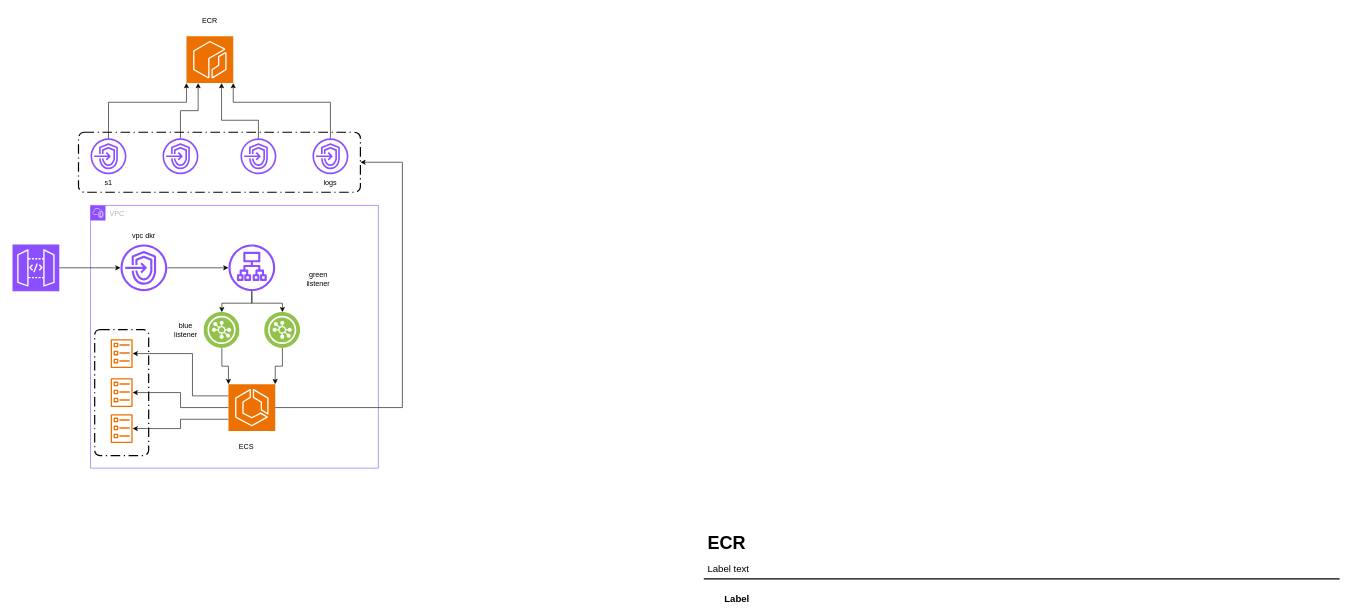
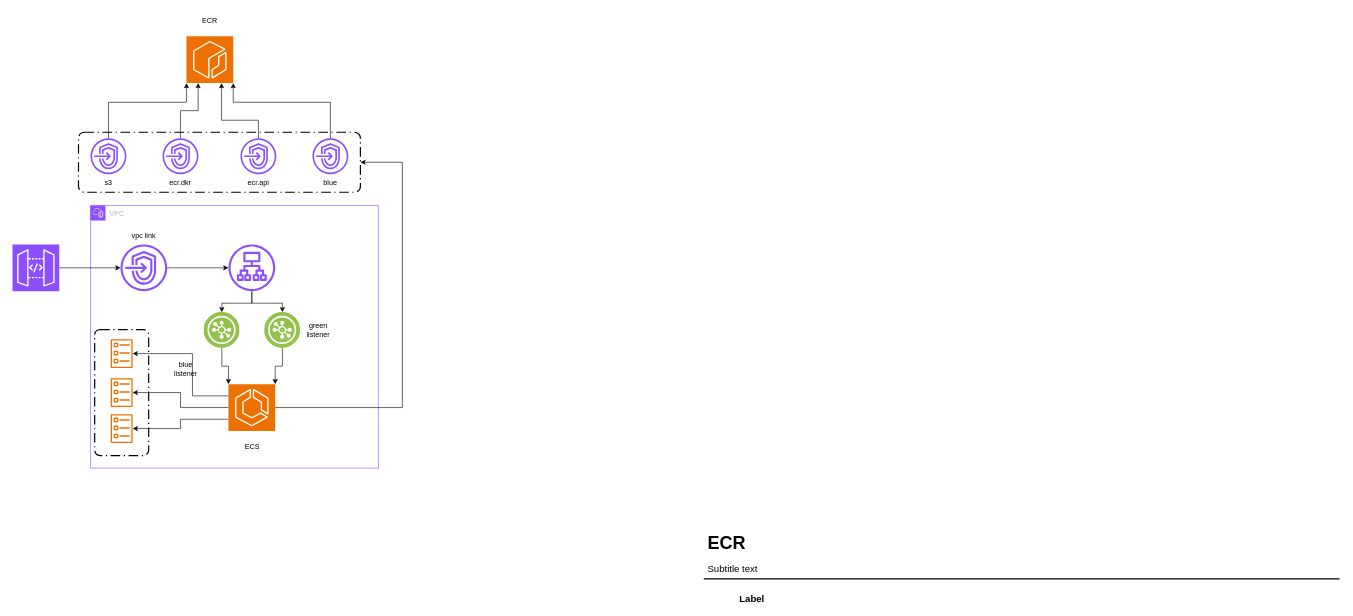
node "s1": label "s1" -> "s3"
node "ecr.dkr": added
node "ecr.api": added
node "logs": label "logs" -> "blue"
node "vpc dkr": label "vpc dkr" -> "vpc link"
node "green listener": moved (318, 279) -> (318, 330)
node "blue listener": moved (186, 330) -> (186, 369)
node "ECS": moved (246, 447) -> (252, 447)
node "Label text": label "Label text" -> "Subtitle text"
node "Label": moved (738, 597) -> (753, 597)
